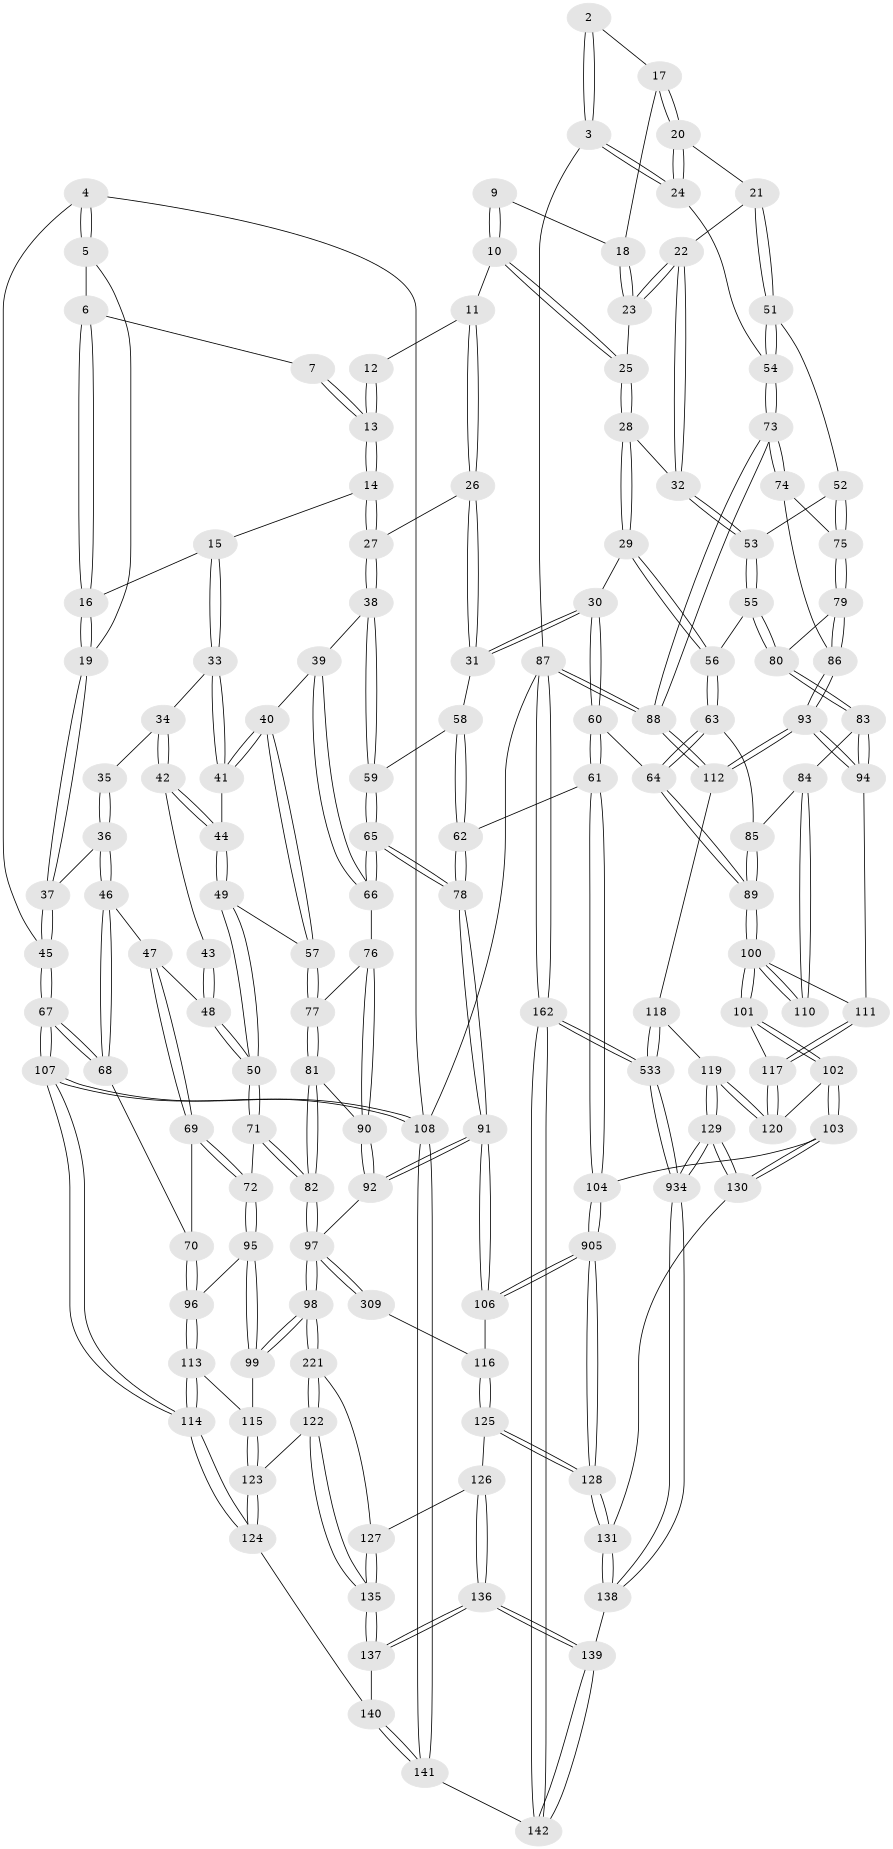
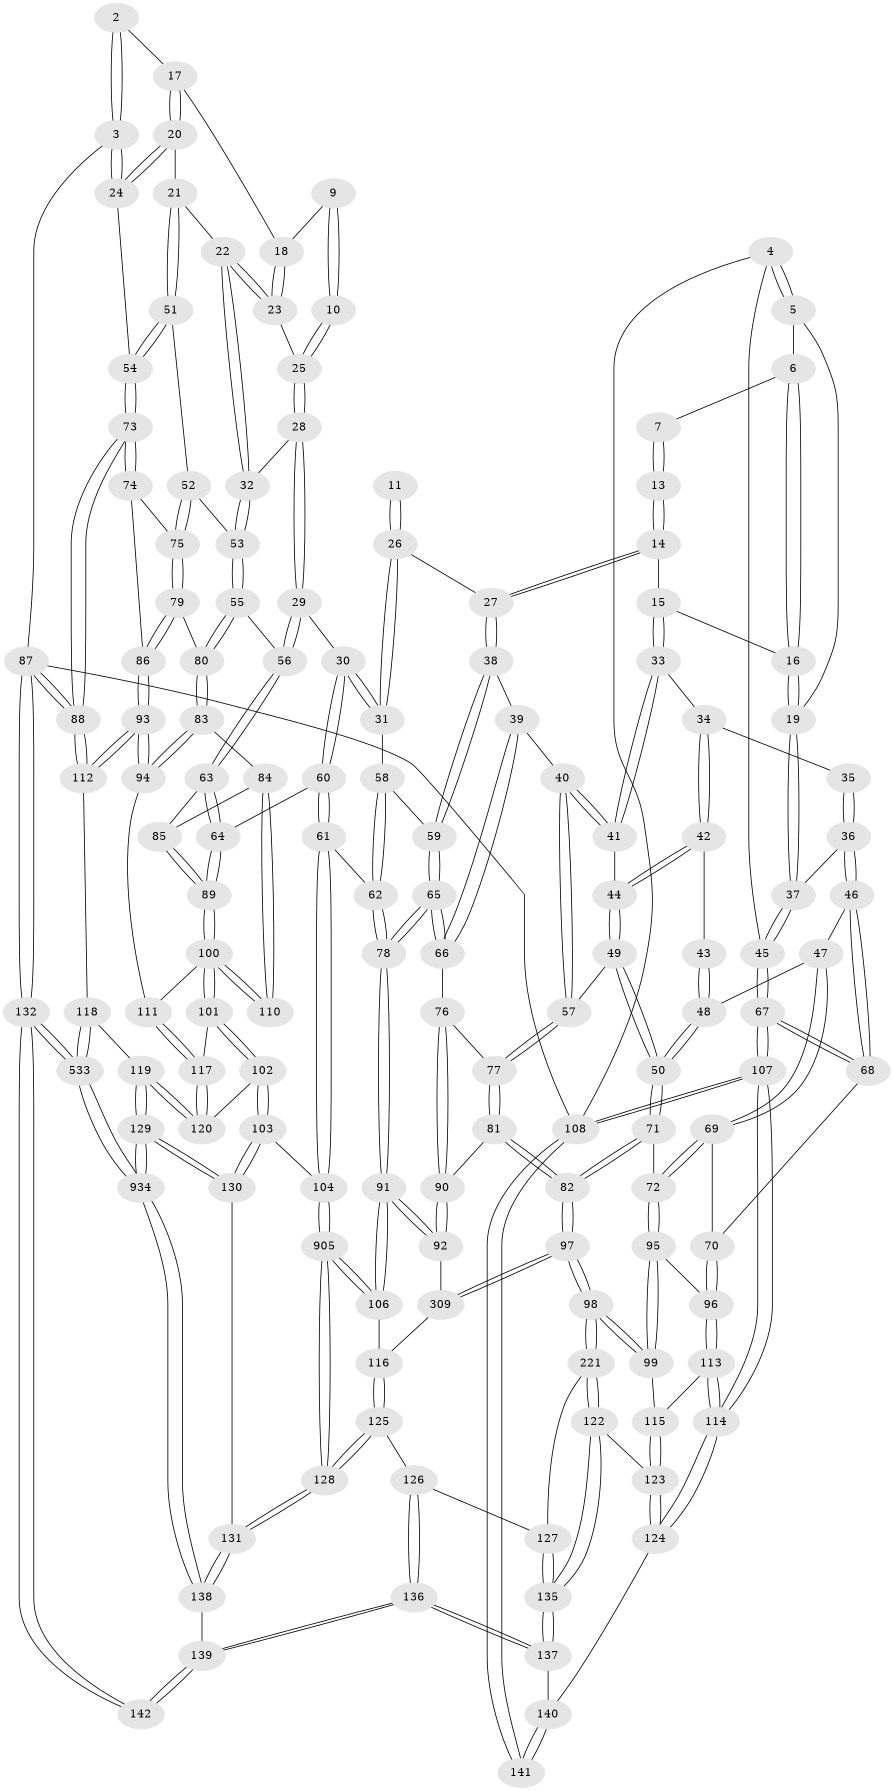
edge "10" -- "11": removed
node "12": removed
node "162": label "162" -> "132"
edge "92" -- "97": now "92" -- "309"
edge "141" -- "142": removed
